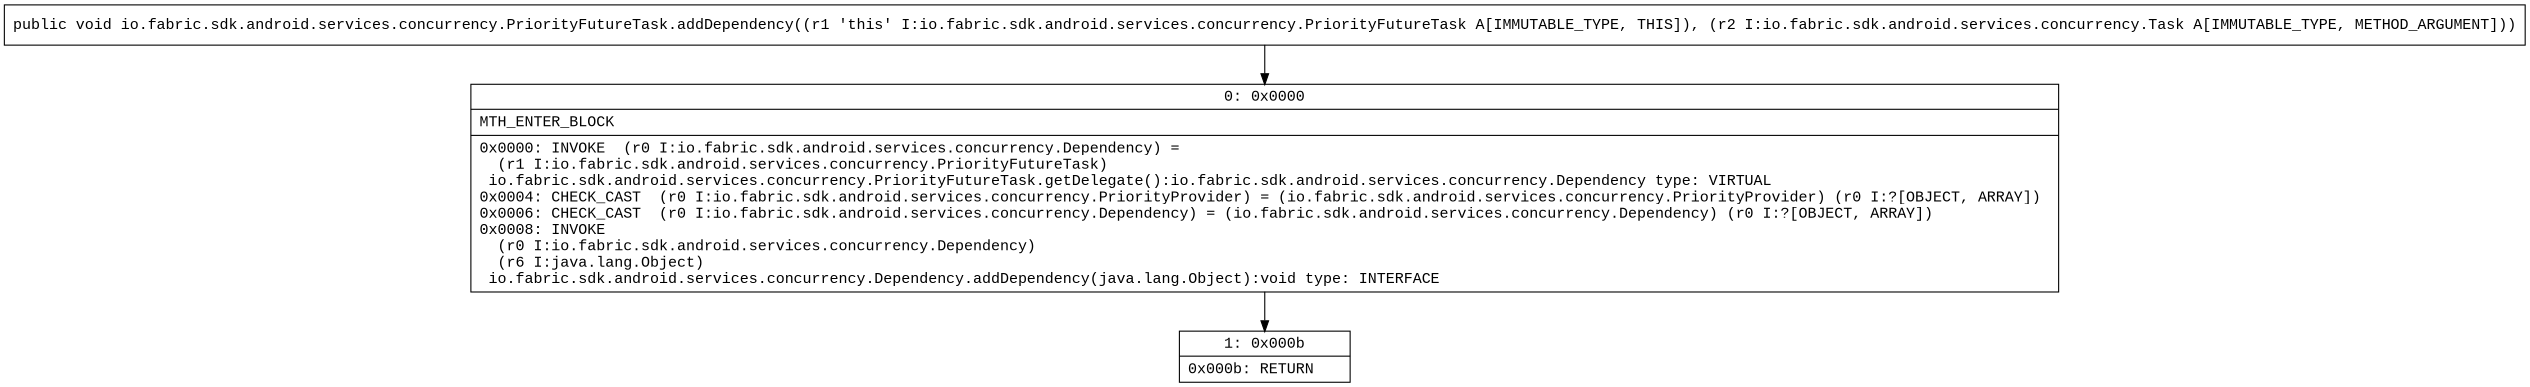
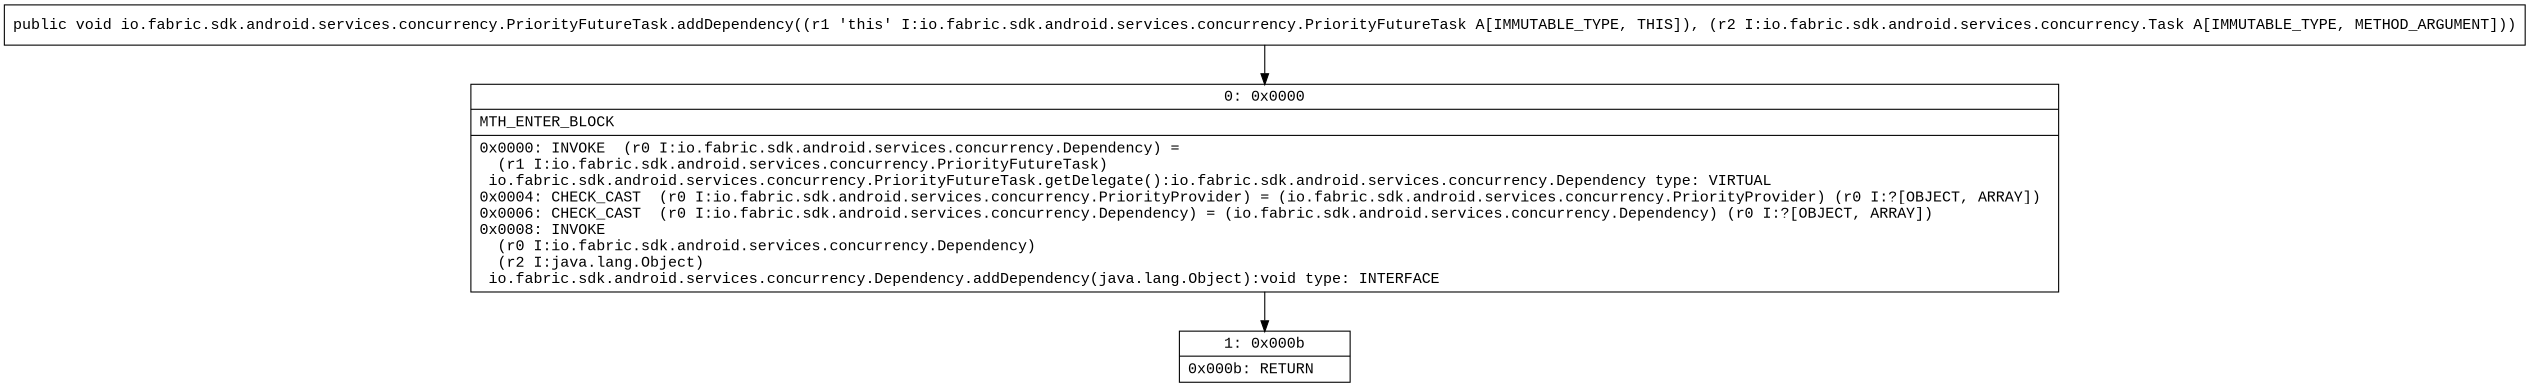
node "0: 0x0000": text "(r6 I:java.lang.Object)" -> "(r2 I:java.lang.Object)"
